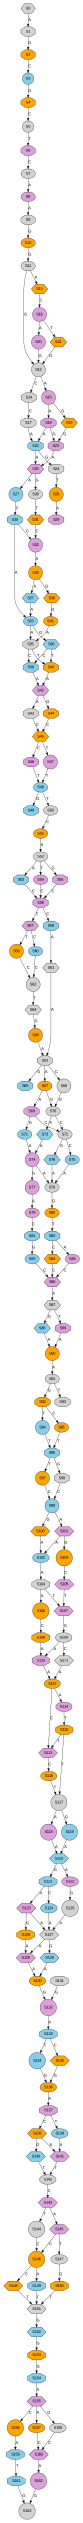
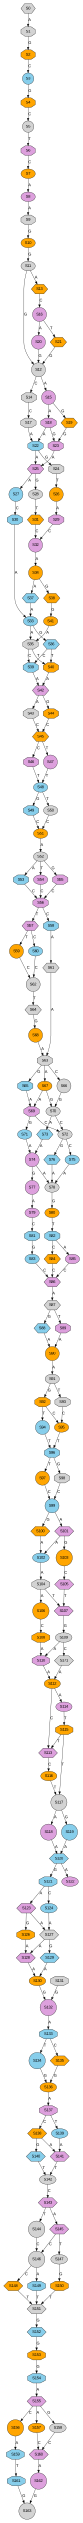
node "S7": fillcolor lightgrey -> orange
edge "S30" -> "S32": now "S29" -> "S32"
edge "S49" -> "S51": added, label "C"
edge "S65" -> "S69": added, label "A"
edge "S93" -> "S95": added, label "C"
node "S125": removed
node "S146": fillcolor orange -> lightgrey
